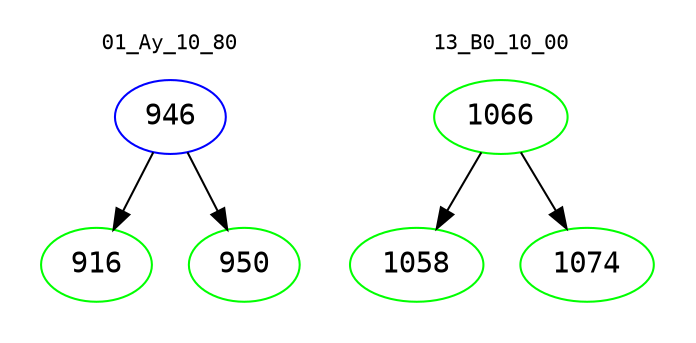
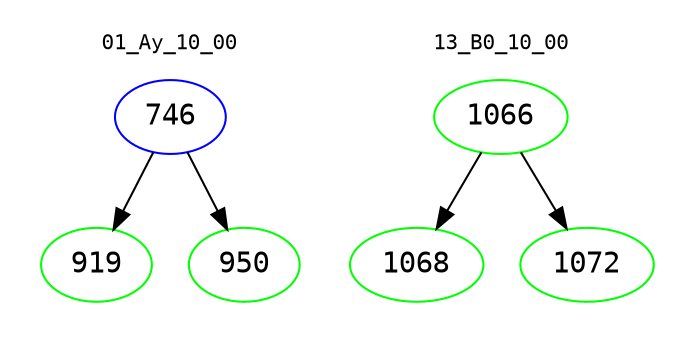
cluster "01_Ay_10_80": label "01_Ay_10_80" -> "01_Ay_10_00"
node "946": label "946" -> "746"
node "916": label "916" -> "919"
node "1058": label "1058" -> "1068"
node "1074": label "1074" -> "1072"
